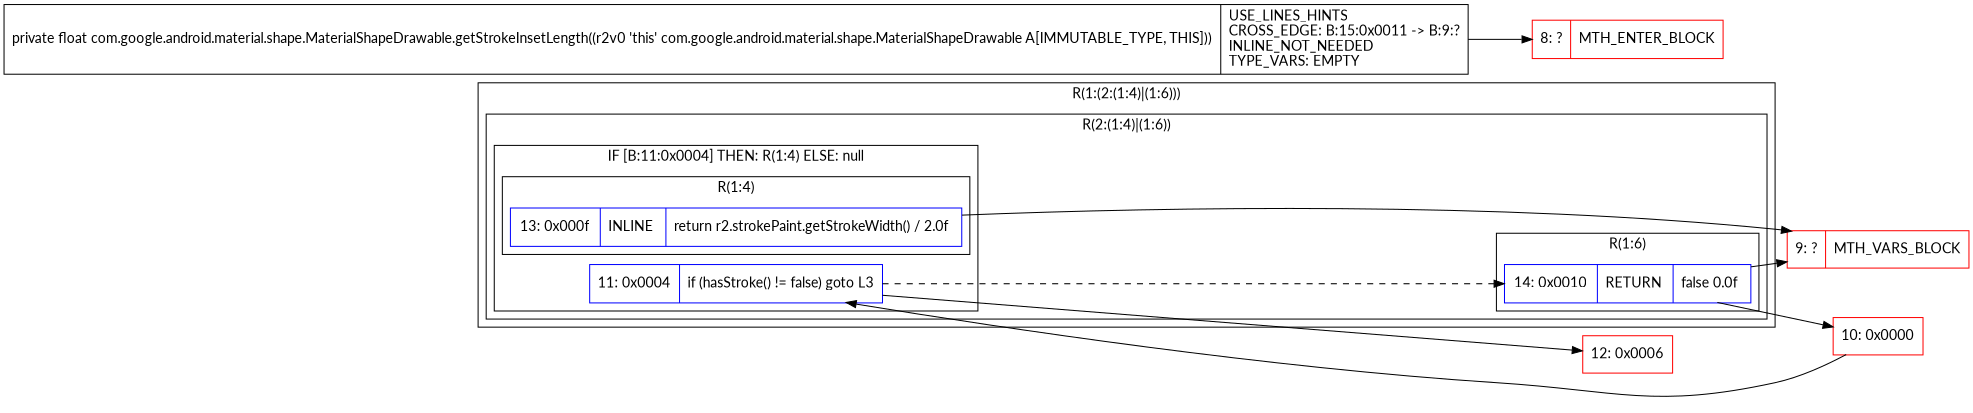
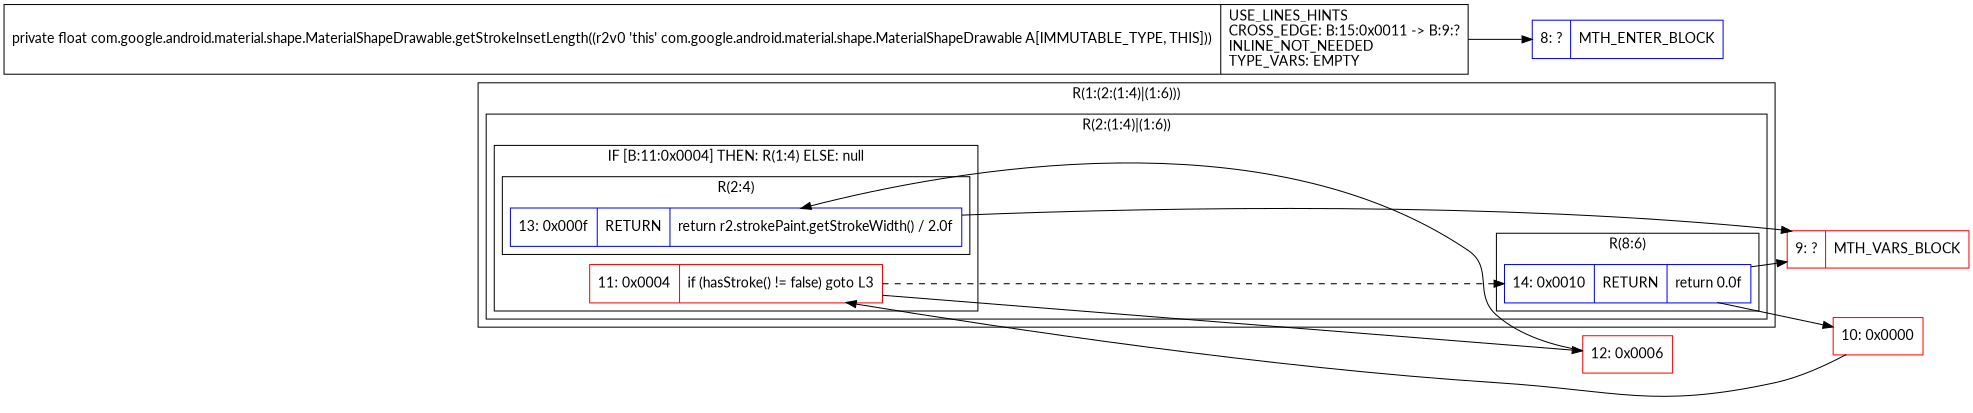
node "8: ?": color red -> blue
edge "12: 0x0006" -> "13: 0x000f": added
cluster "R(1:4)": label "R(1:4)" -> "R(2:4)"
node "13: 0x000f": text "INLINE" -> "RETURN"
cluster "R(1:6)": label "R(1:6)" -> "R(8:6)"
node "14: 0x0010": text "false 0.0f" -> "return 0.0f"
node "11: 0x0004": color blue -> red
